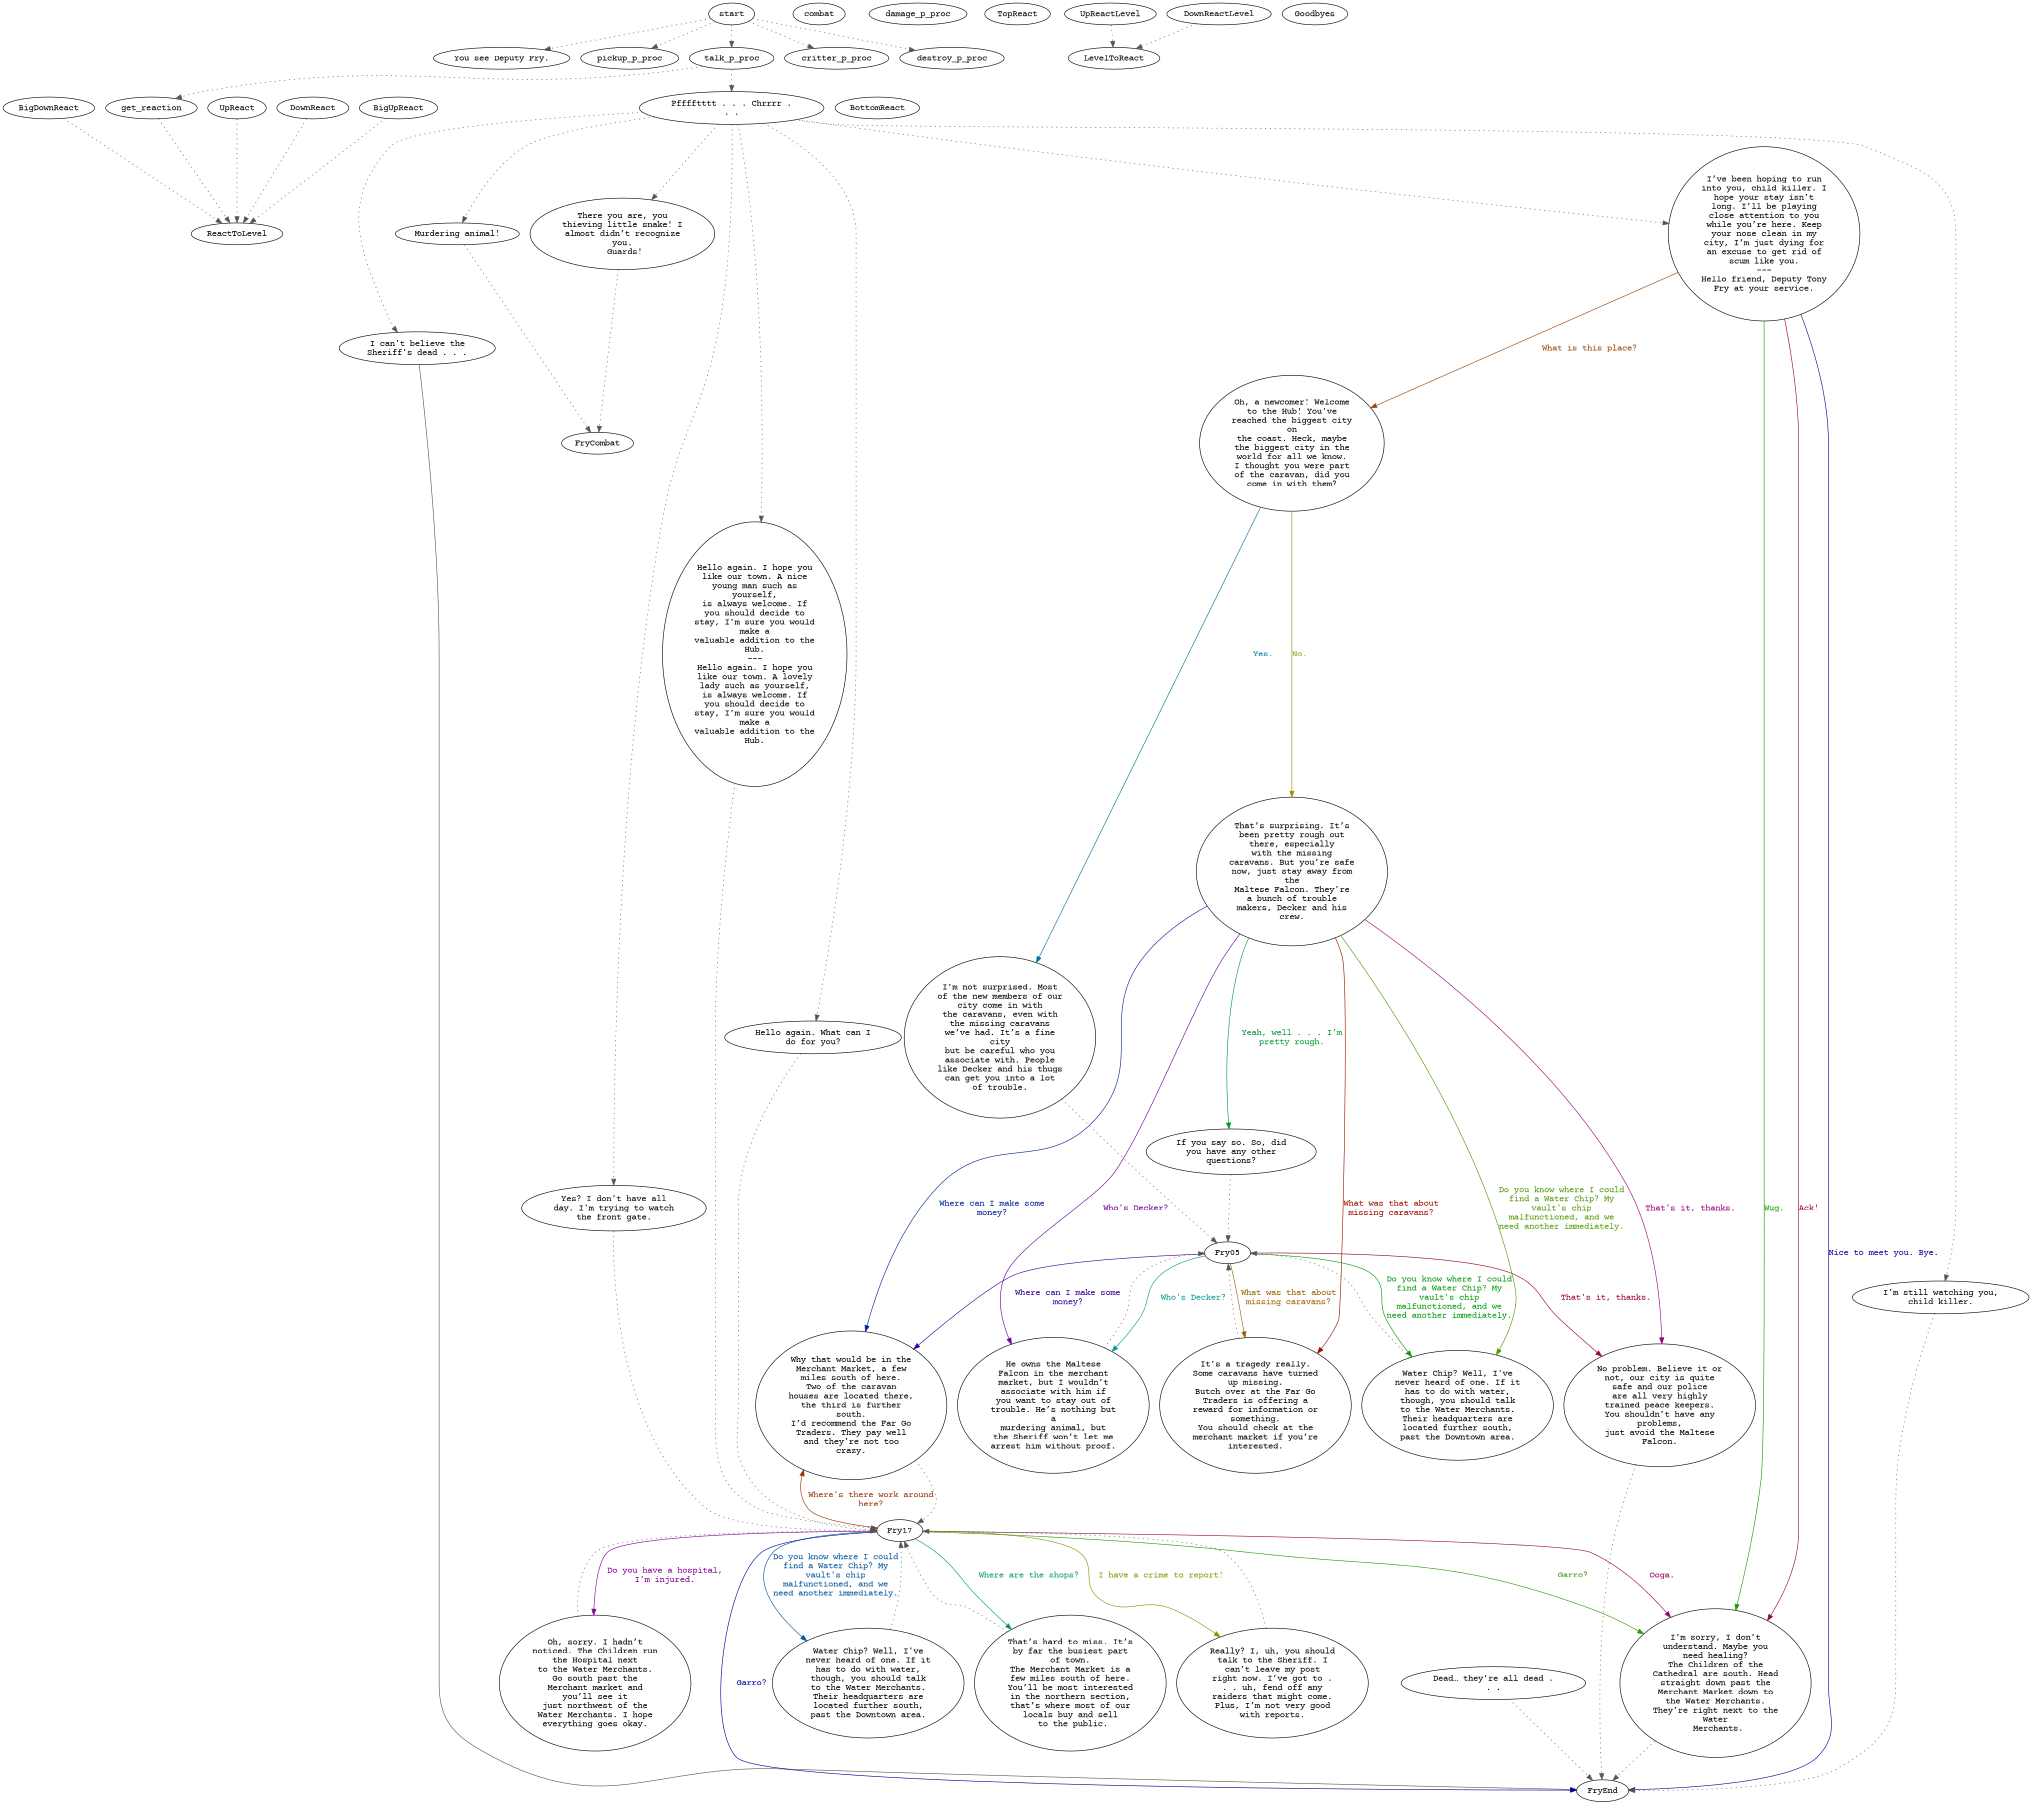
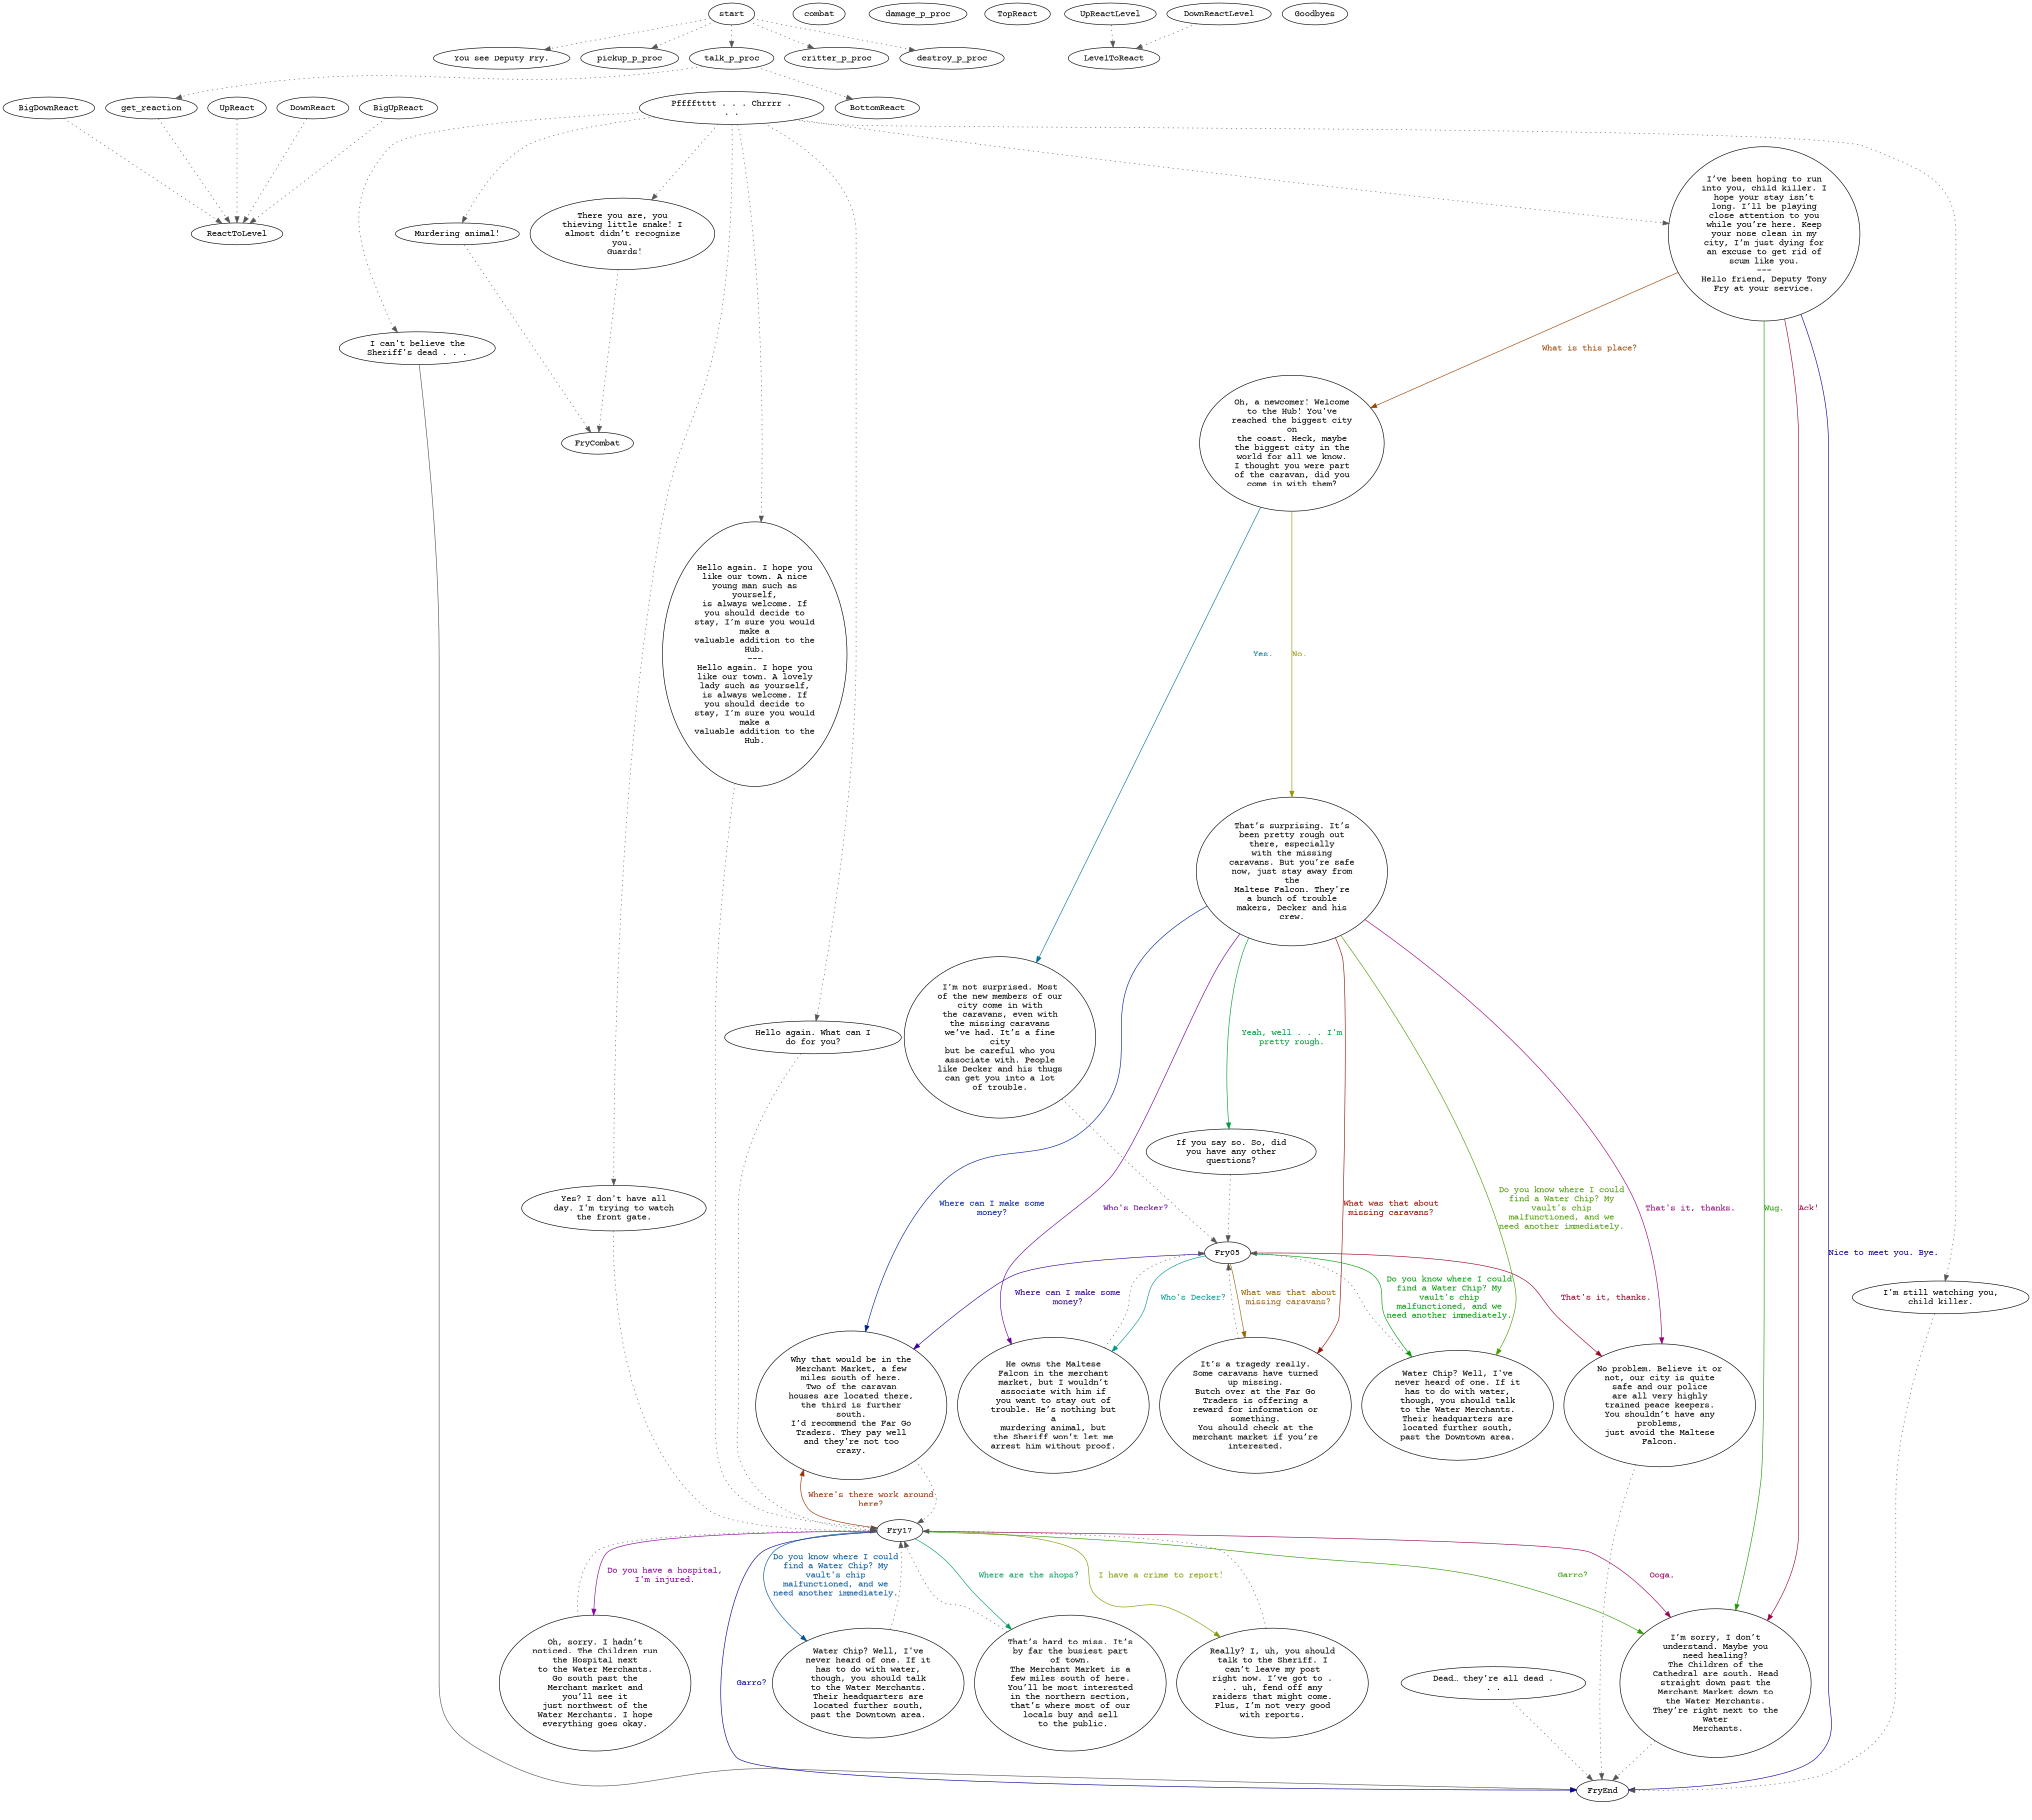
edge "talk_p_proc" -> "Pfffftttt . . . Chrrrr . . .": now "talk_p_proc" -> "BottomReact"
